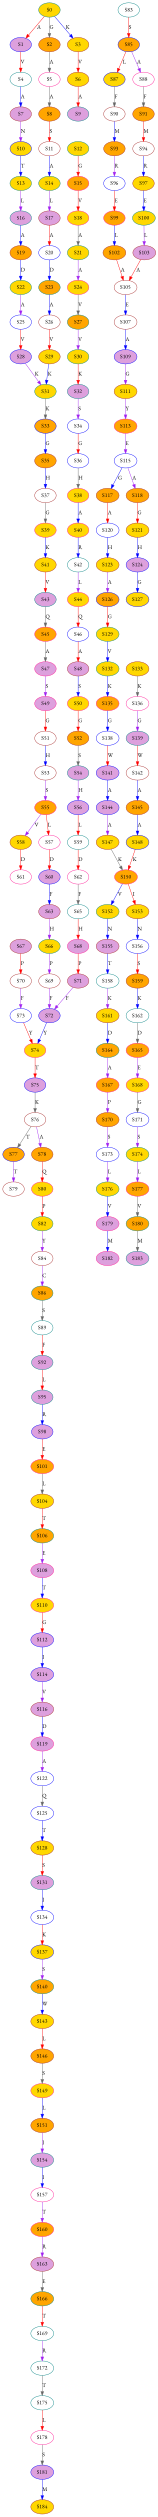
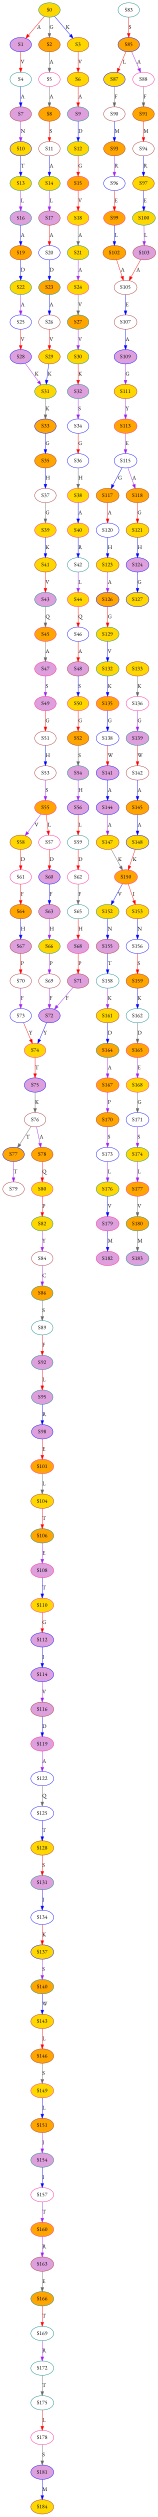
edge "S9" -> "S12": added, label "D"
node "S64": added
